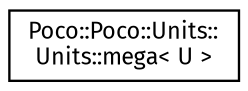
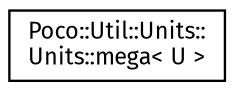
node "Poco::Poco::Units:: Units::mega< U >": label "Poco::Poco::Units:: Units::mega< U >" -> "Poco::Util::Units:: Units::mega< U >"
